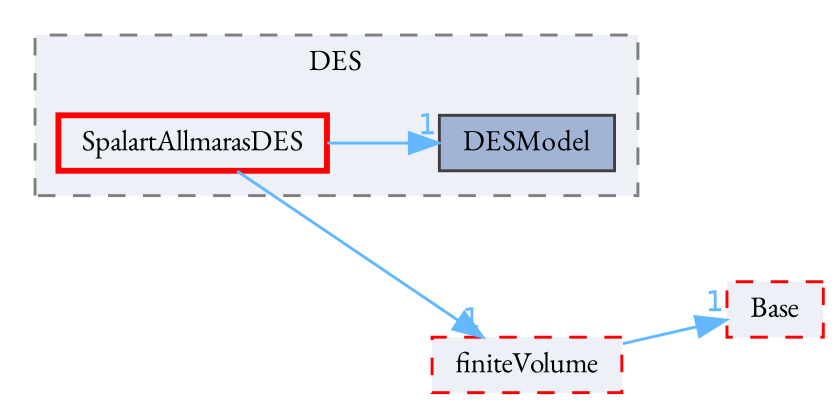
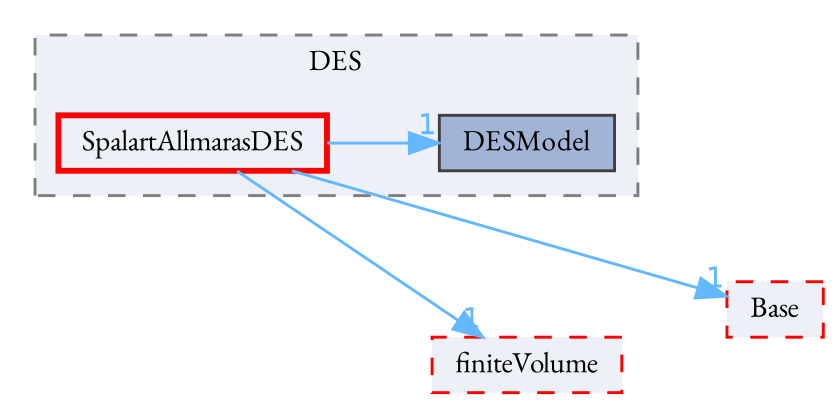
edge "finiteVolume" -> "Base": now "SpalartAllmarasDES" -> "Base"
